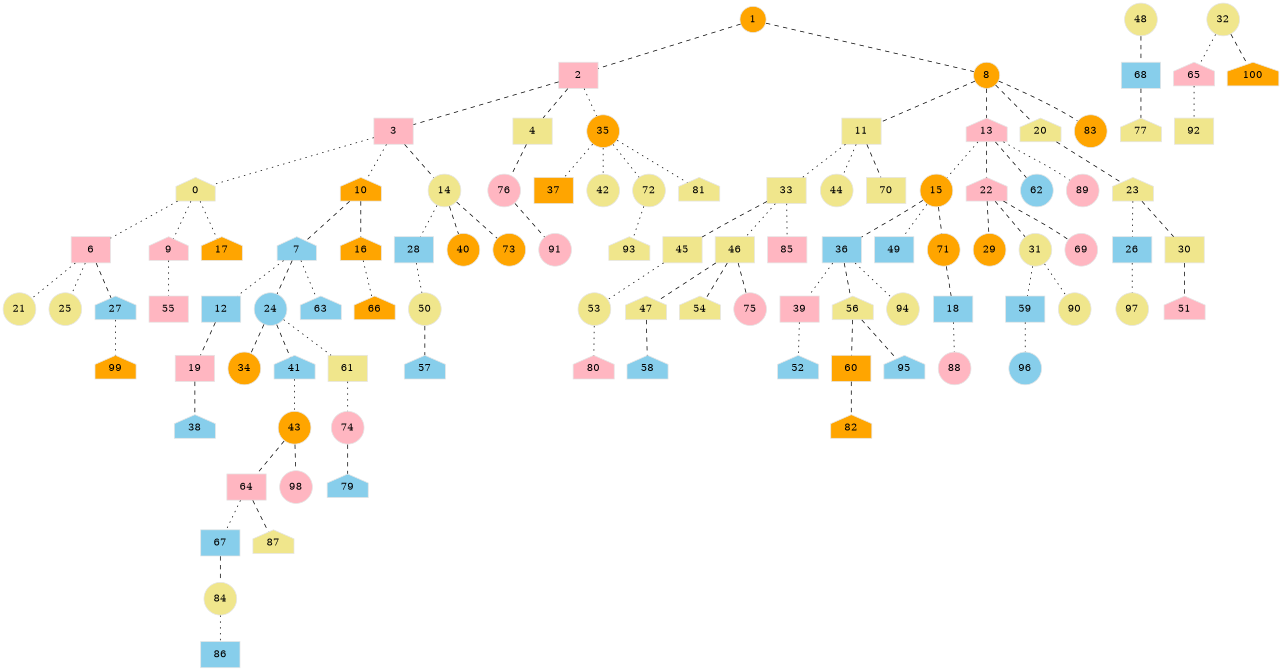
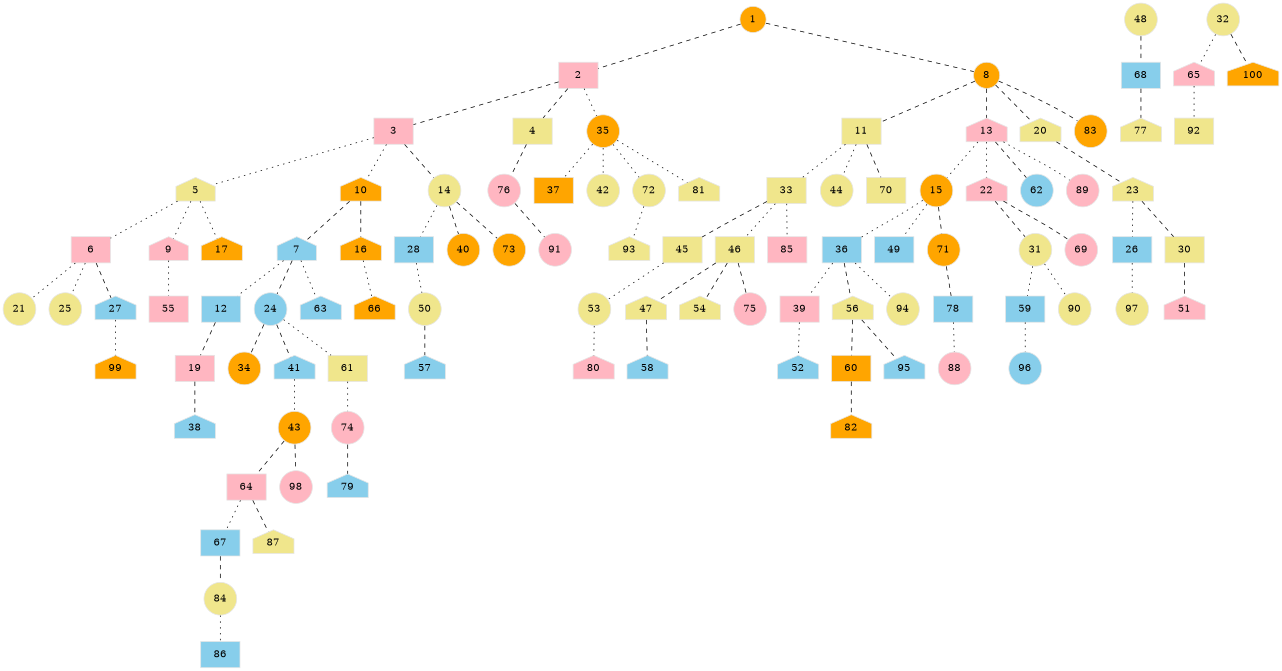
edge "13" -- "22": style dashed -> dotted
node "0": label "0" -> "5"
edge "15" -- "36": style dashed -> dotted
node "29": removed
node "18": label "18" -> "78"
